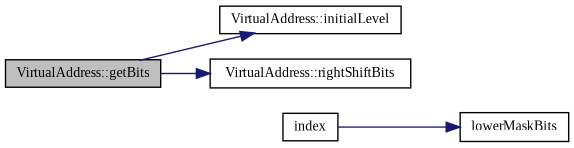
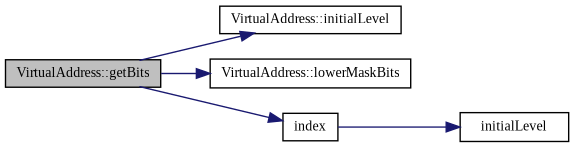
node "VirtualAddress::rightShiftBits": label "VirtualAddress::rightShiftBits" -> "VirtualAddress::lowerMaskBits"
edge "VirtualAddress::getBits" -> "index": added
node "lowerMaskBits": label "lowerMaskBits" -> "initialLevel"
